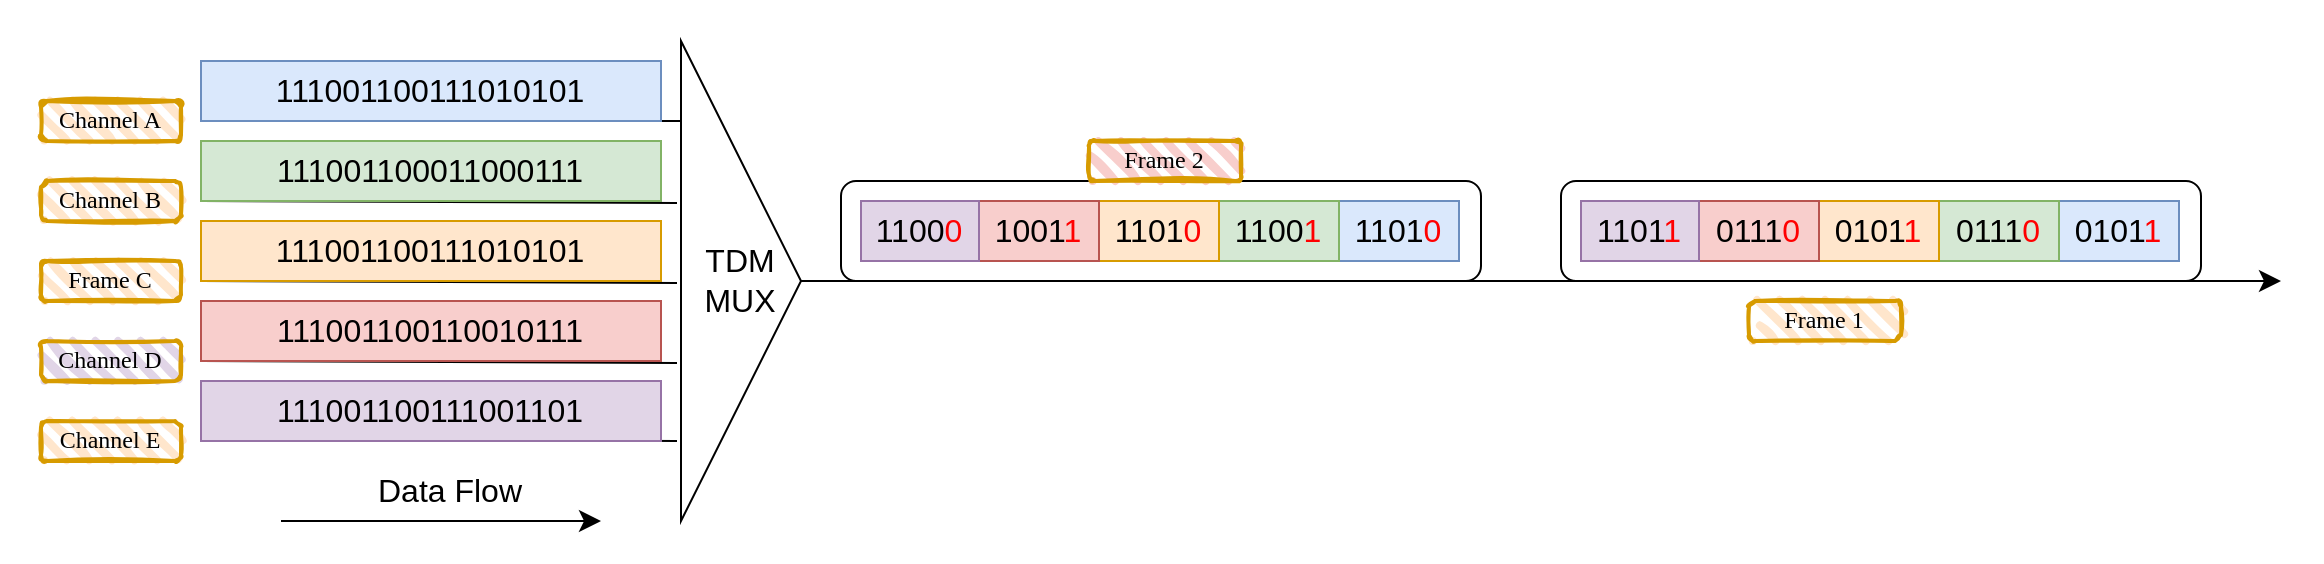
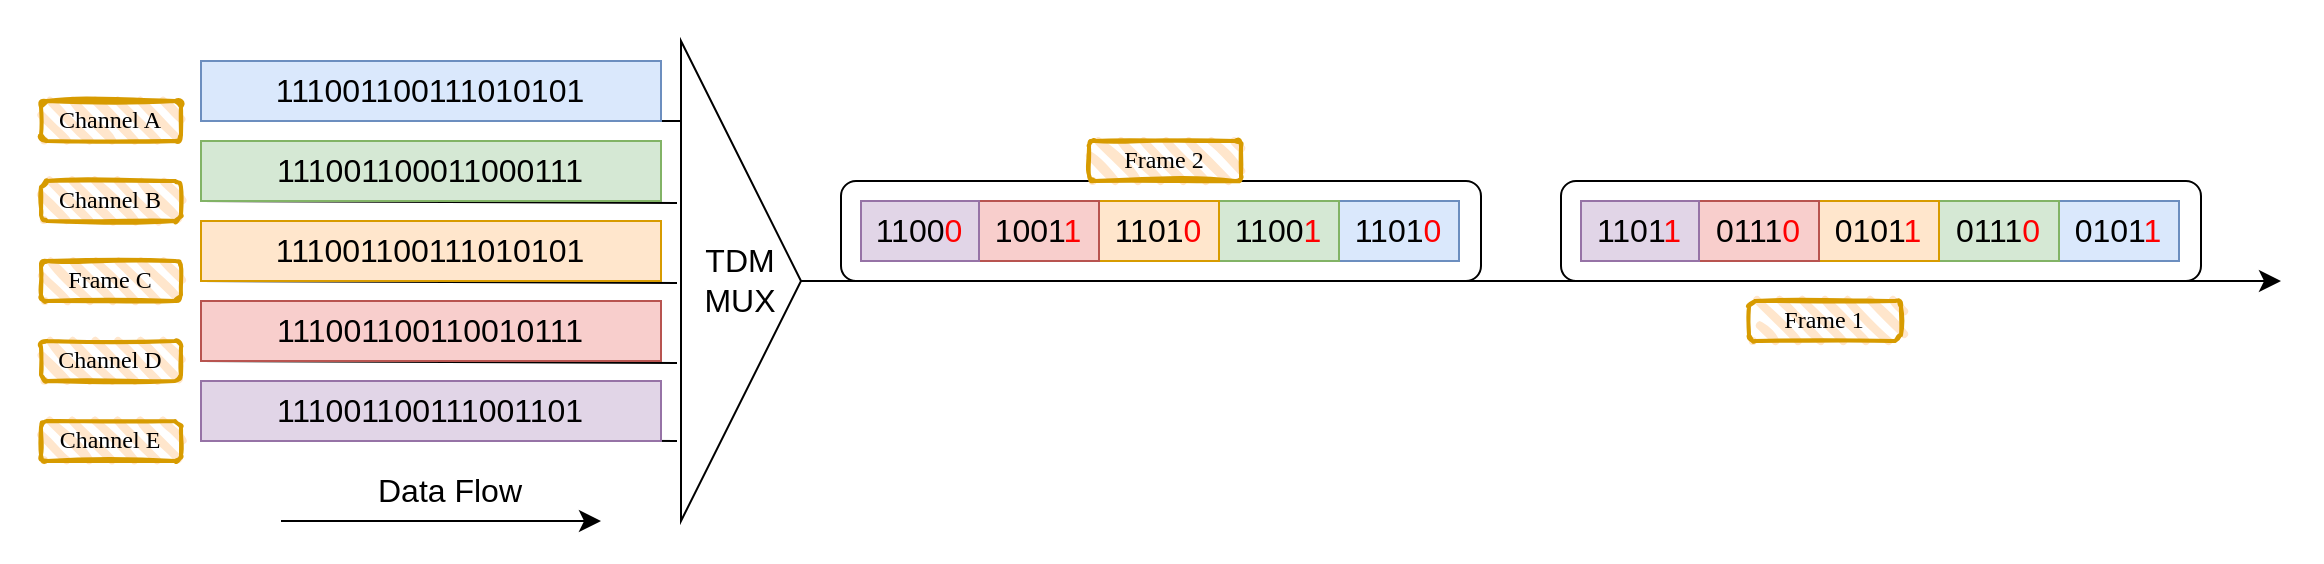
node "Frame 2": fillcolor #f8cecc -> #ffe6cc
node "Channel D": fillcolor #e1d5e7 -> #ffe6cc
